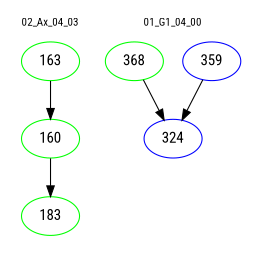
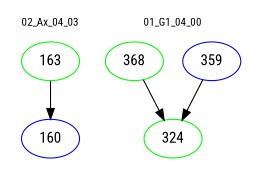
node "160": color green -> blue
node "324": color blue -> green
node "183": removed
